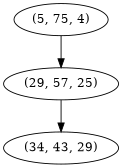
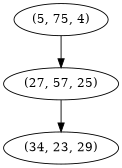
node "(29, 57, 25)": label "(29, 57, 25)" -> "(27, 57, 25)"
node "(34, 43, 29)": label "(34, 43, 29)" -> "(34, 23, 29)"
